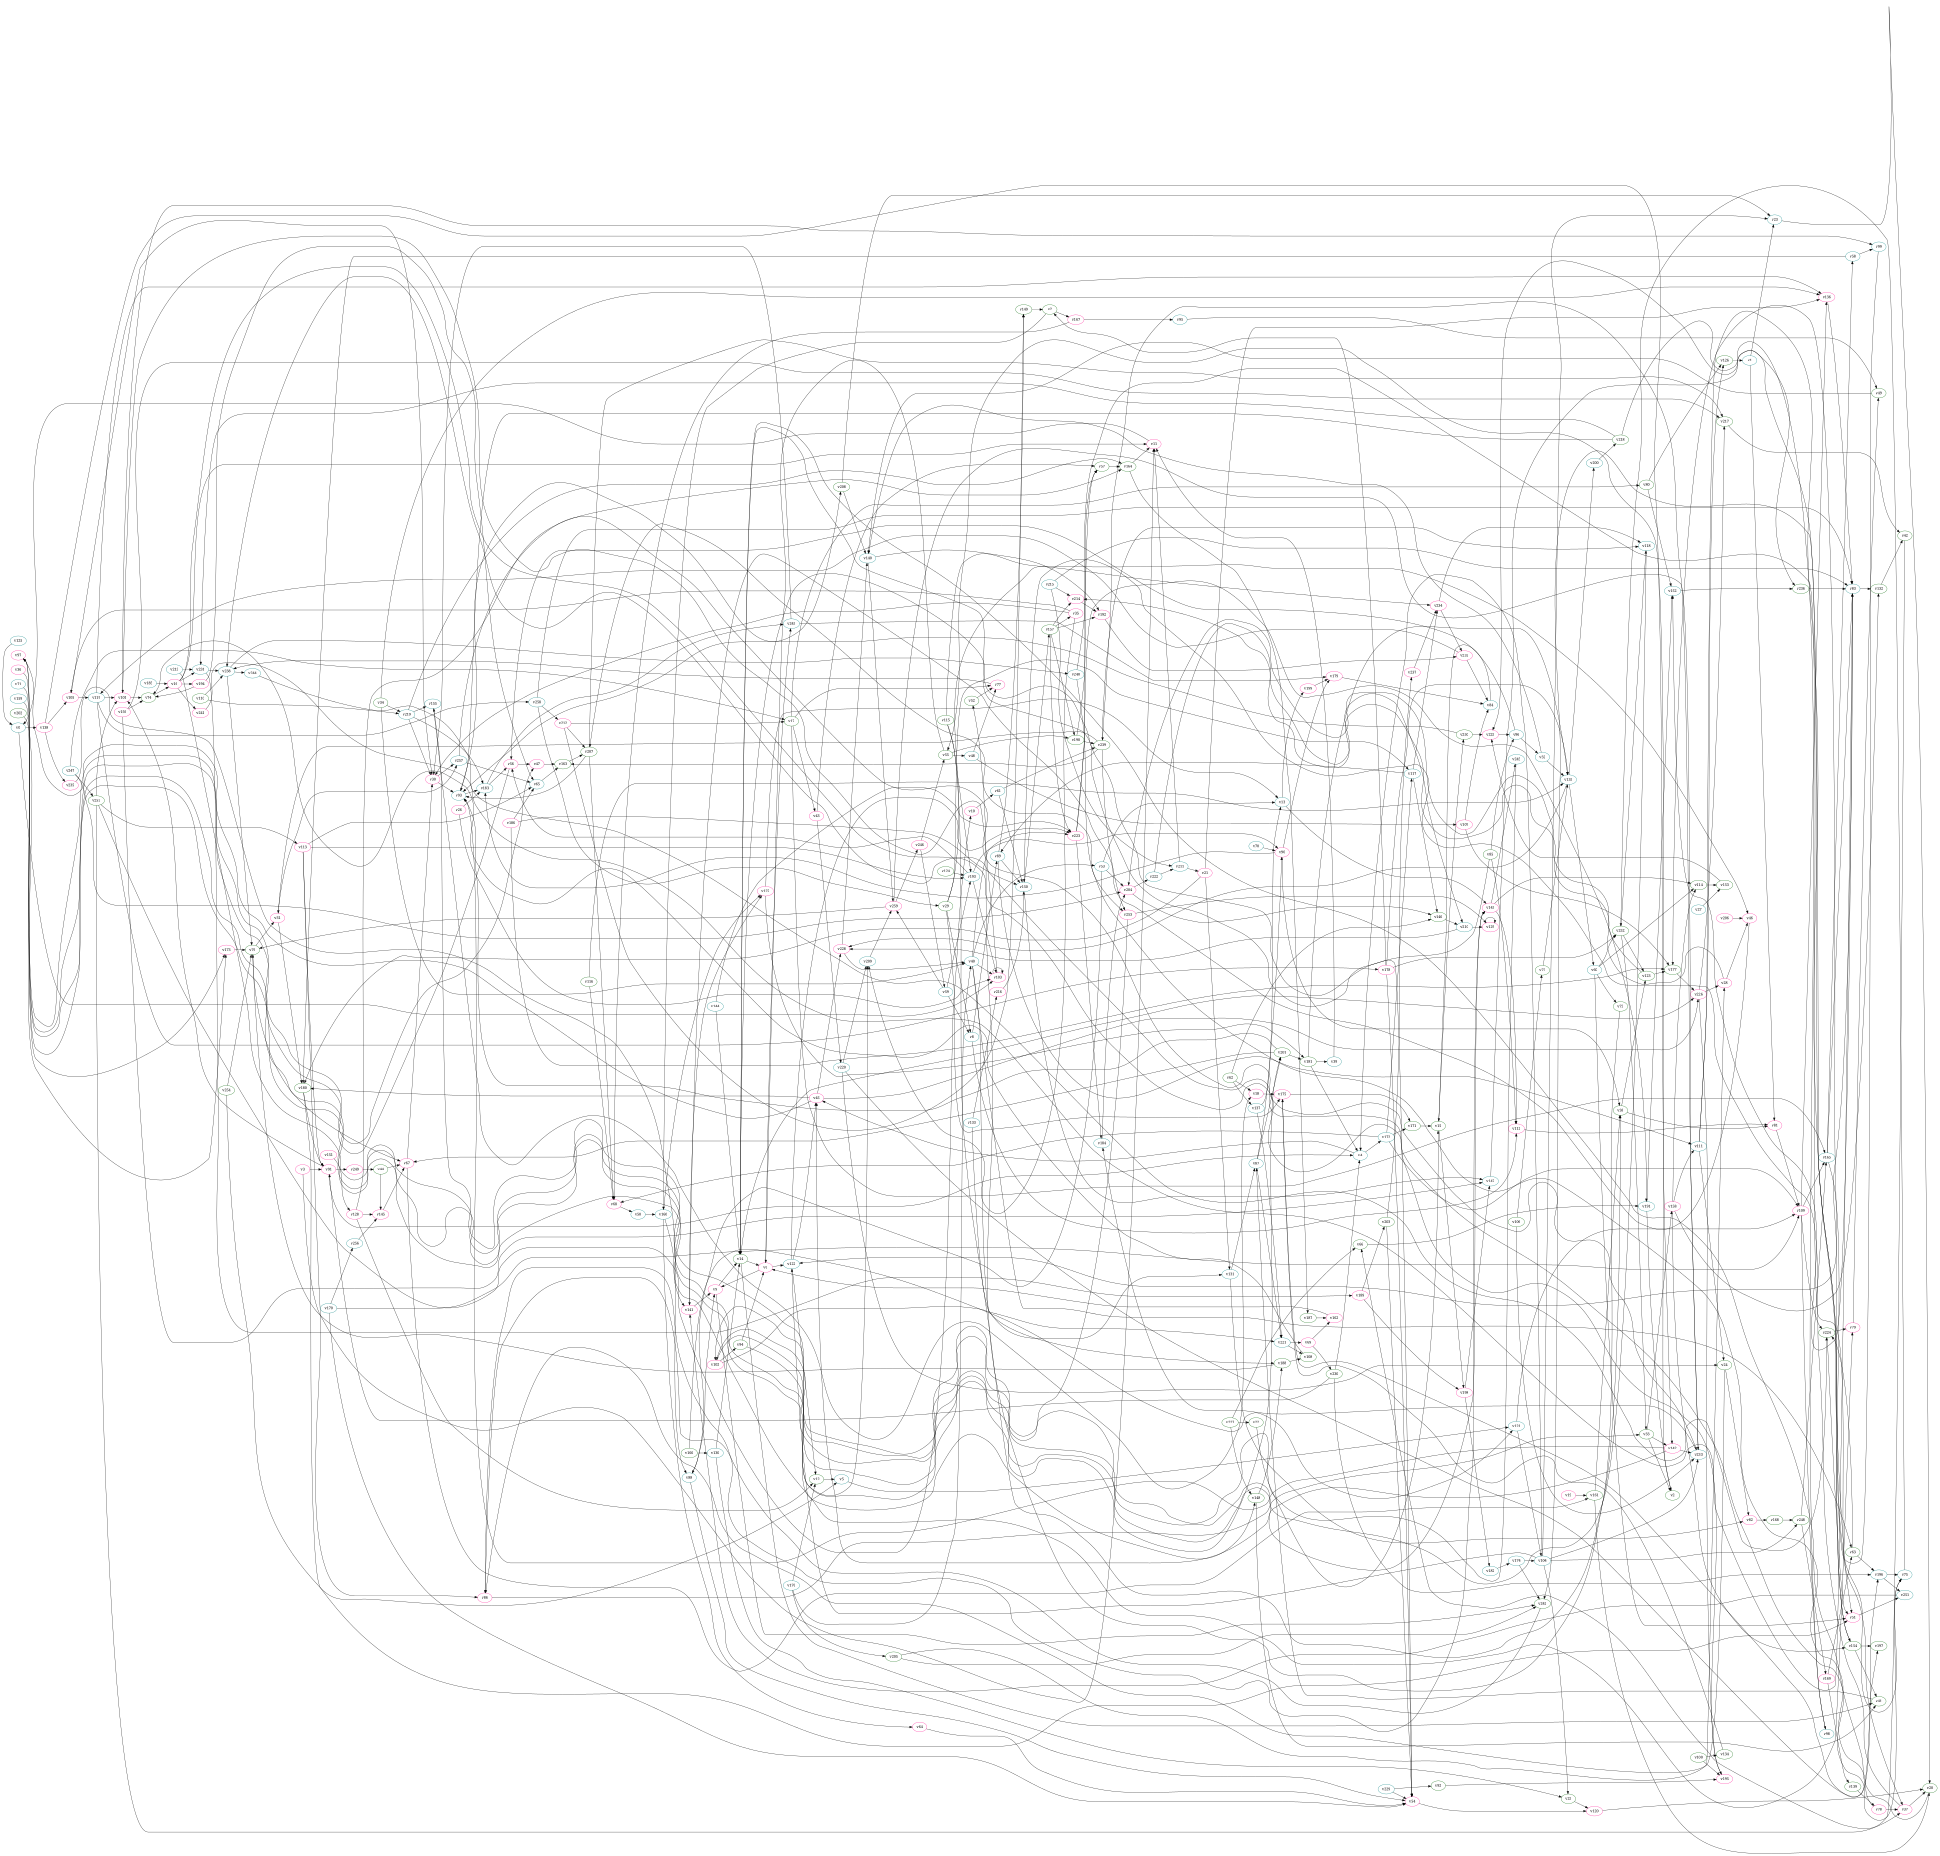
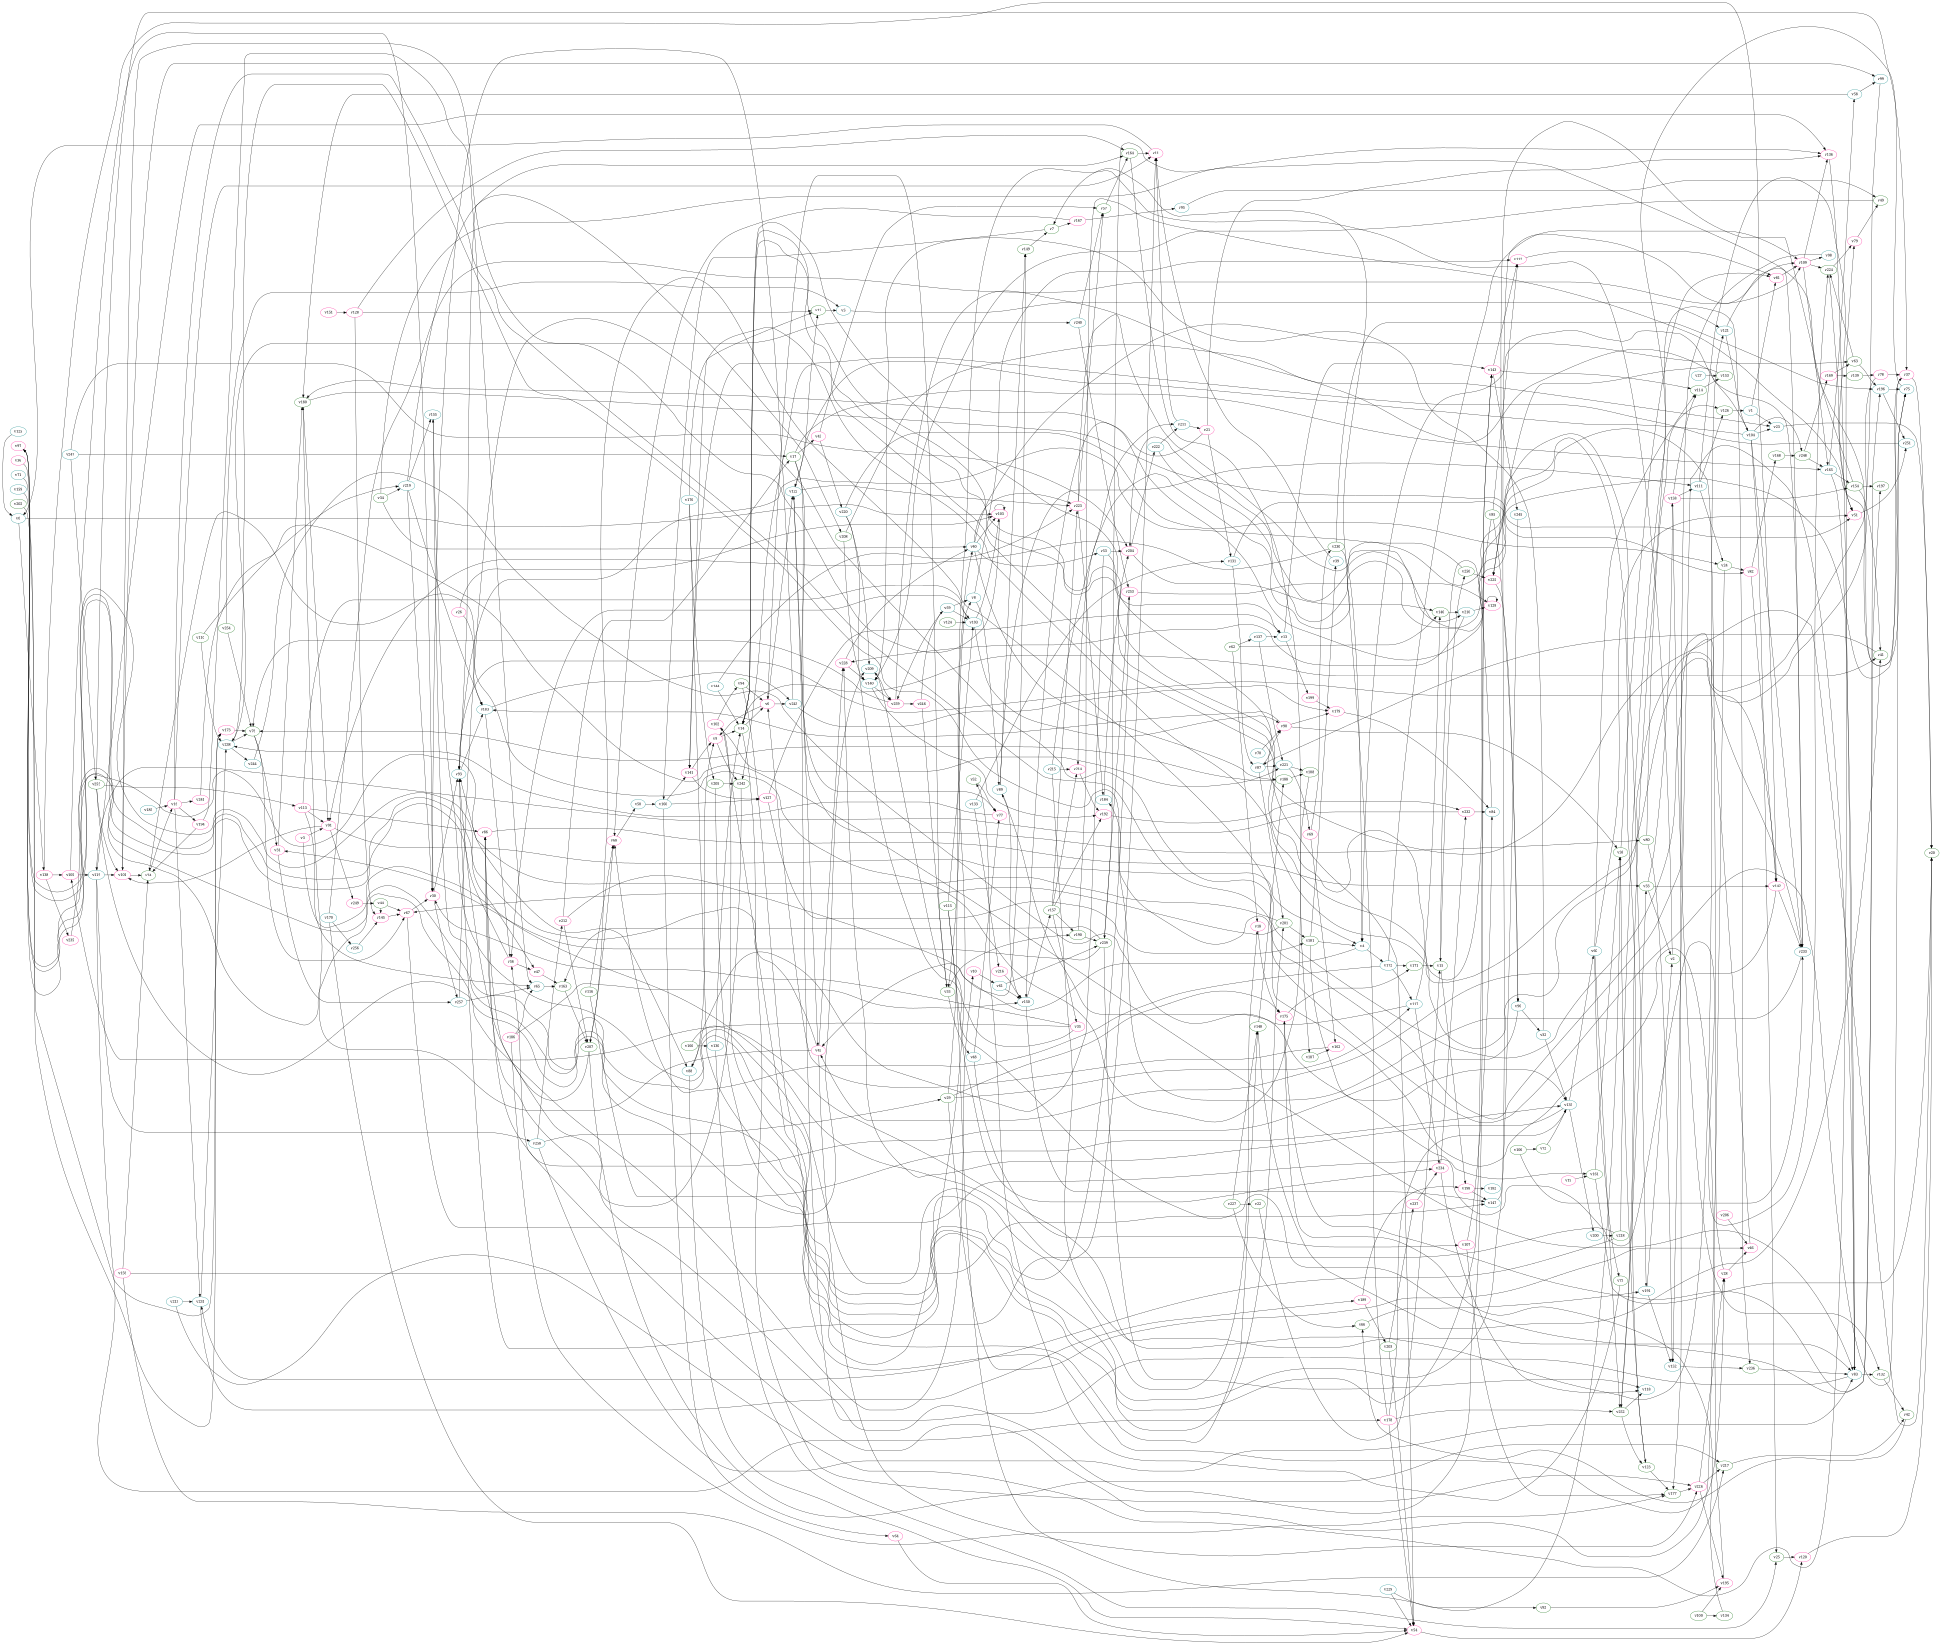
edge "v82" -> "v142": added
node "v174": removed
edge "v118" -> "v102": removed
